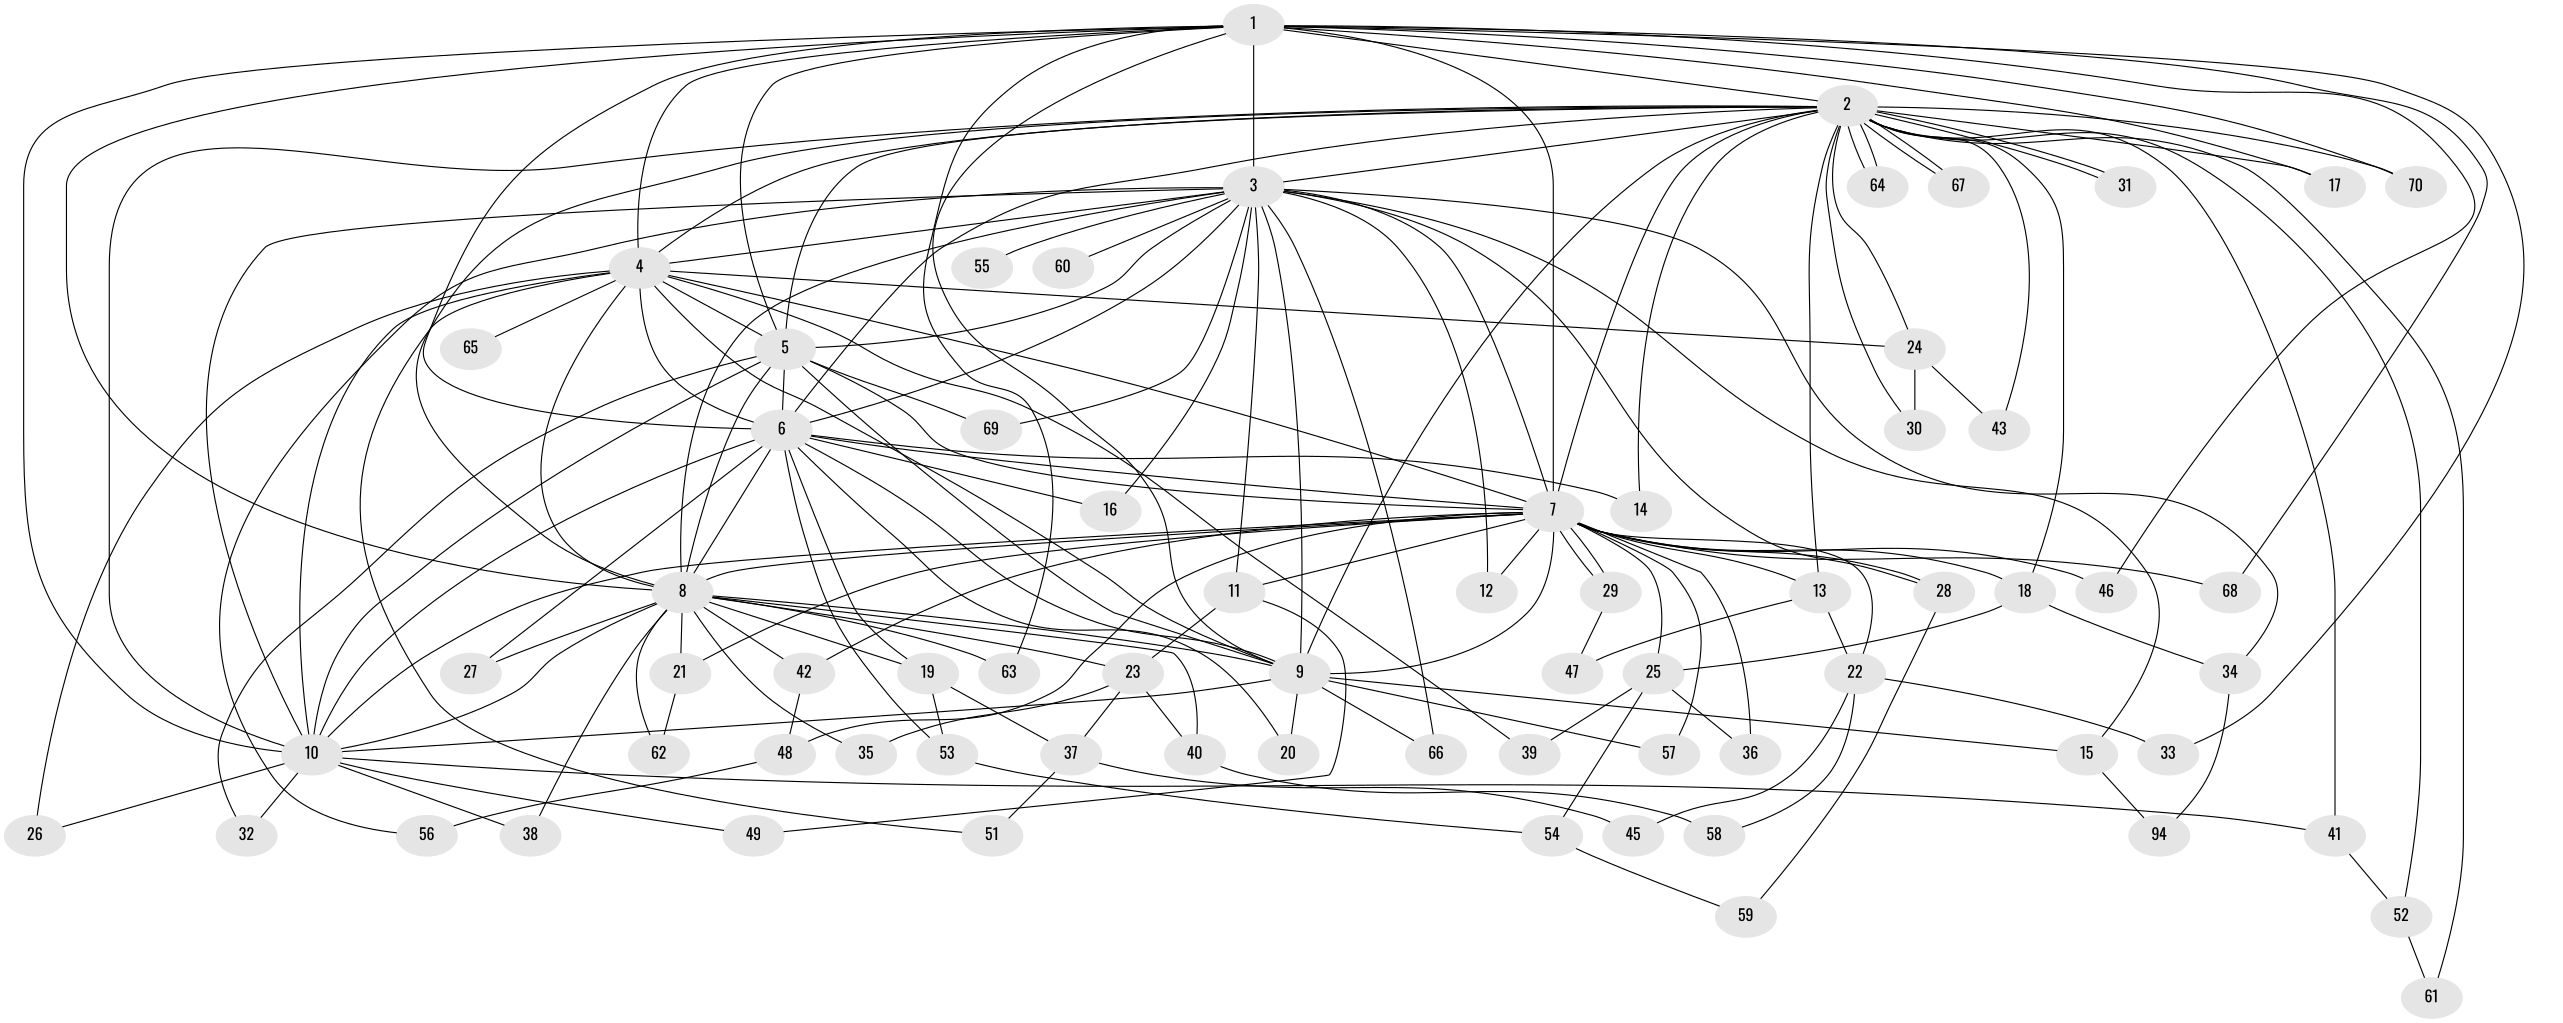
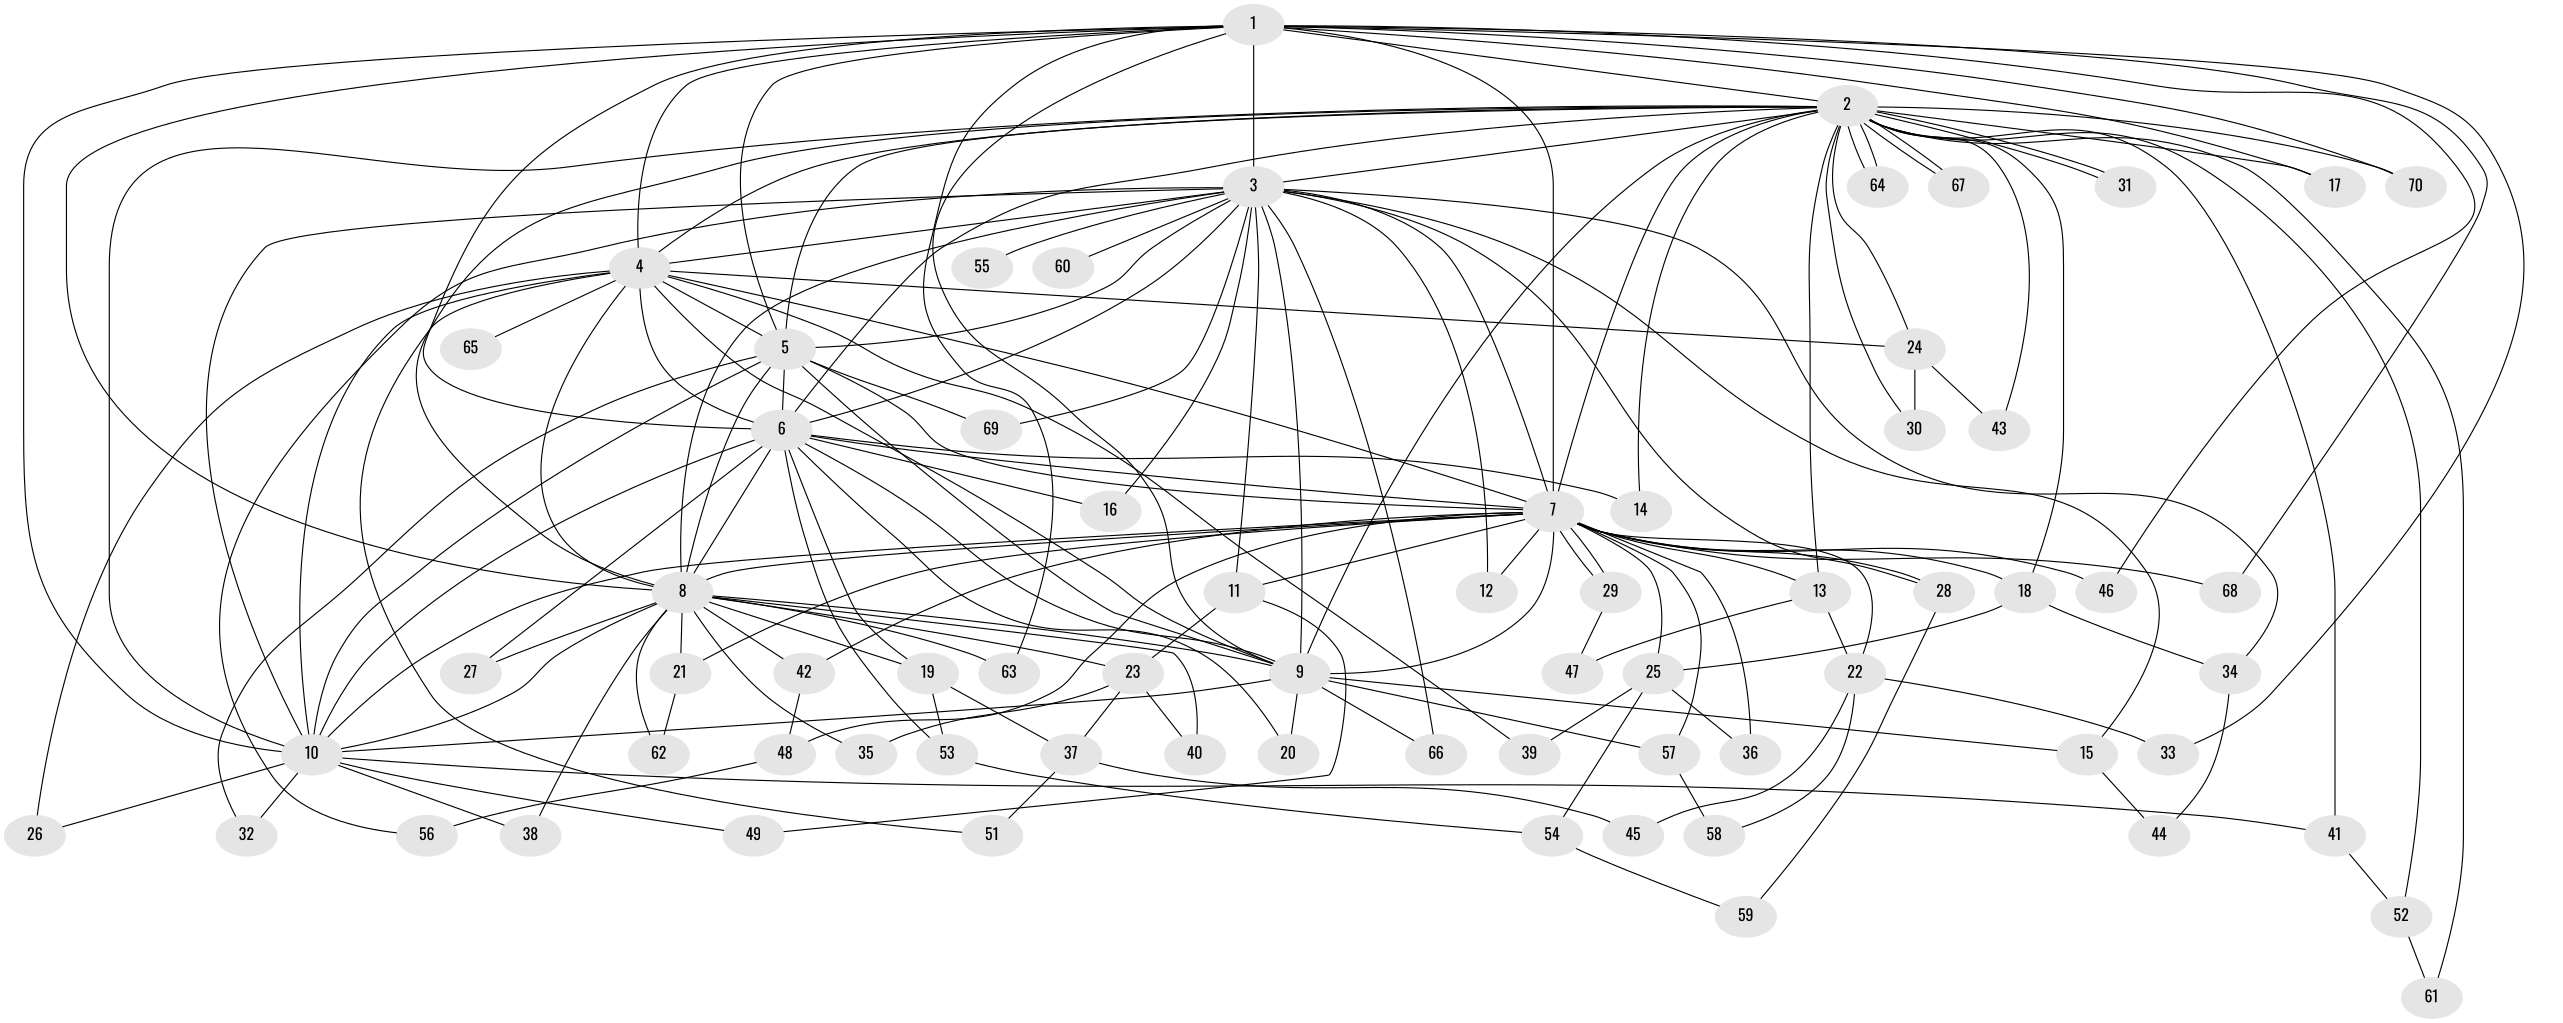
edge "40" -- "58": now "57" -- "58"
node "94": label "94" -> "44"
